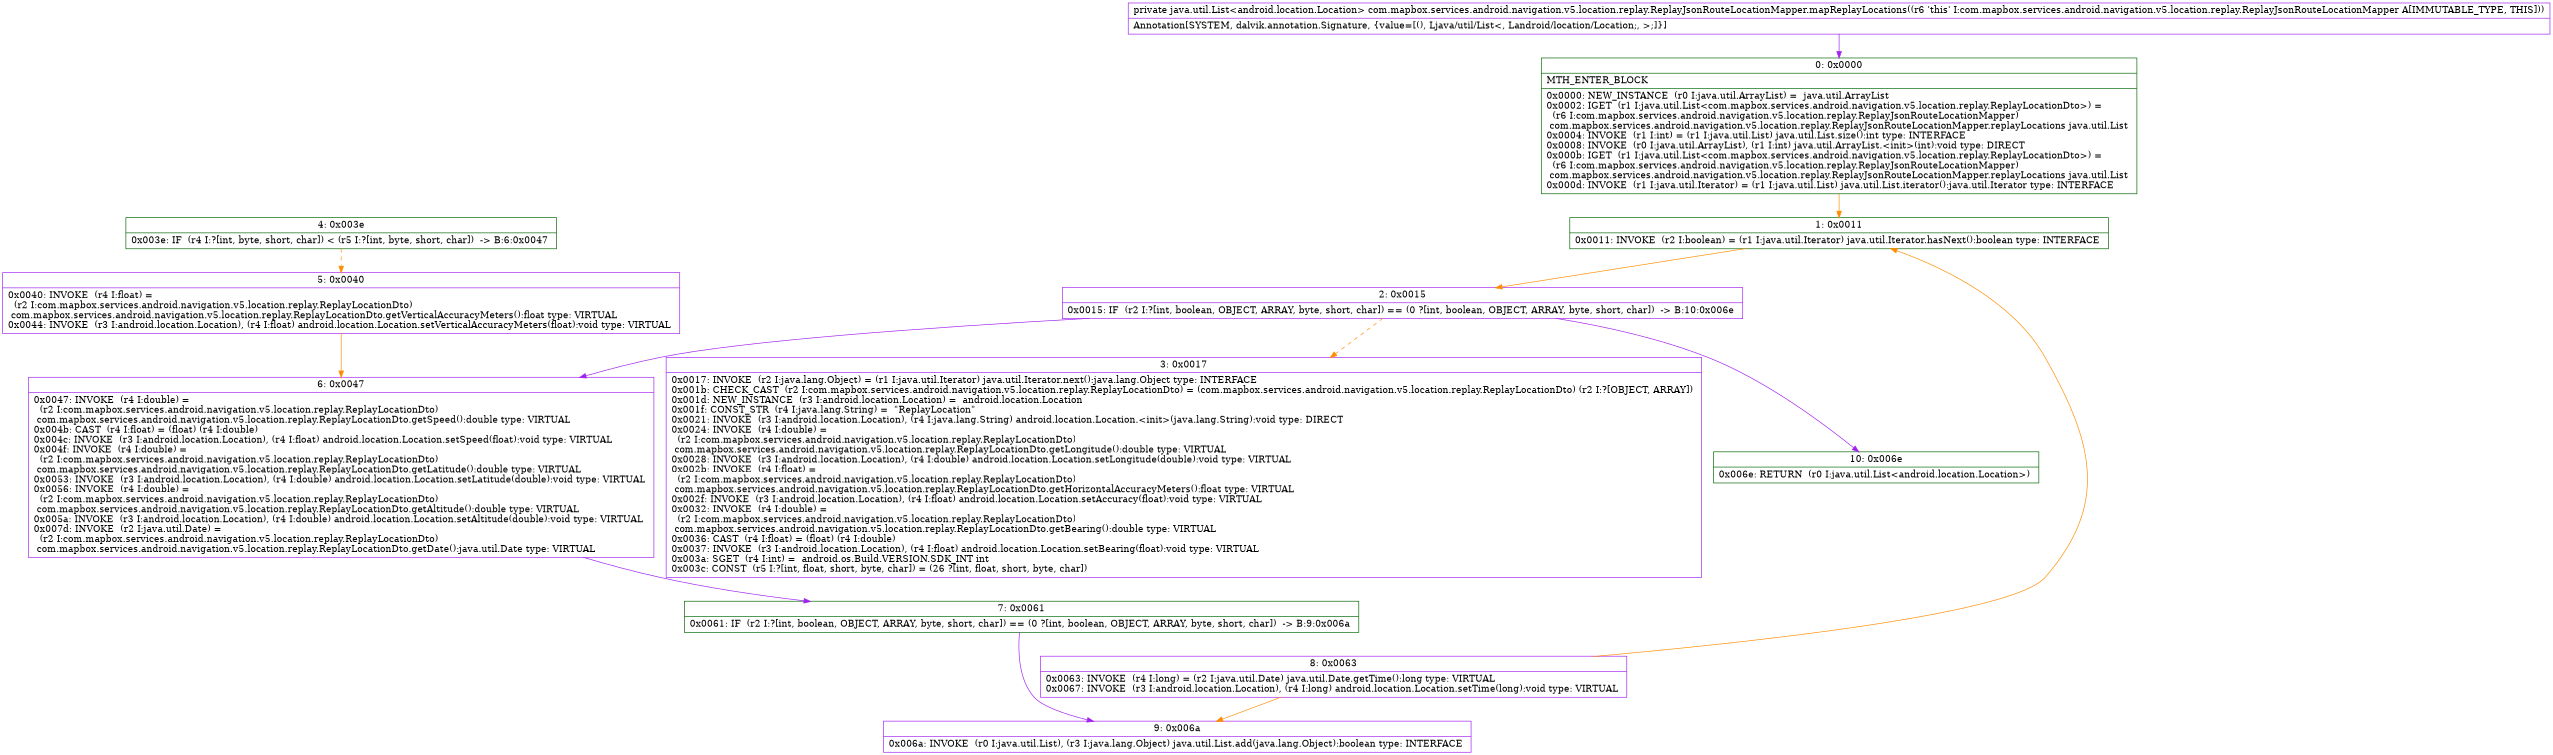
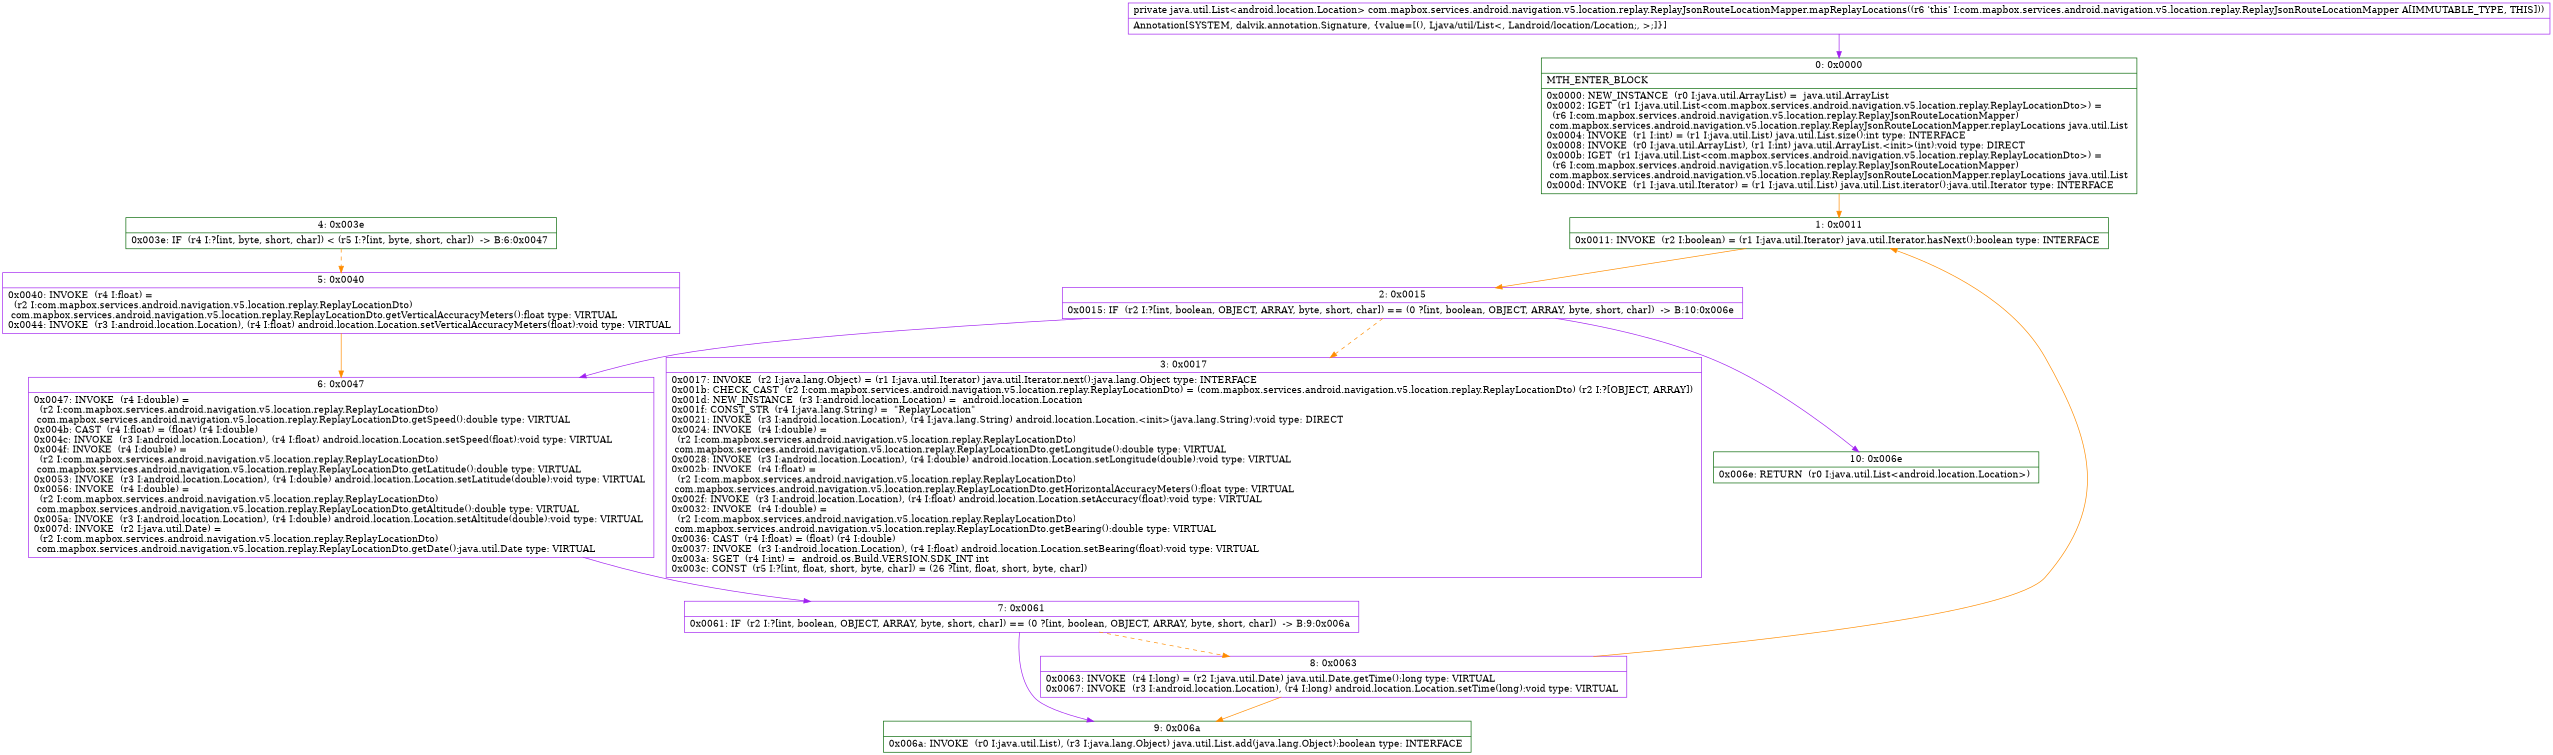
node "7: 0x0061": color darkgreen -> purple
edge "7: 0x0061" -> "8: 0x0063": added
node "9: 0x006a": color purple -> darkgreen
